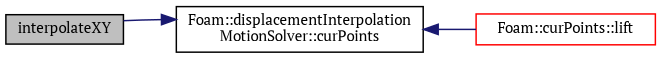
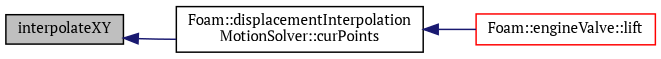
edge "interpolateXY" -> "Foam::displacementInterpolation MotionSolver::curPoints": reversed
node "Foam::curPoints::lift": label "Foam::curPoints::lift" -> "Foam::engineValve::lift"
